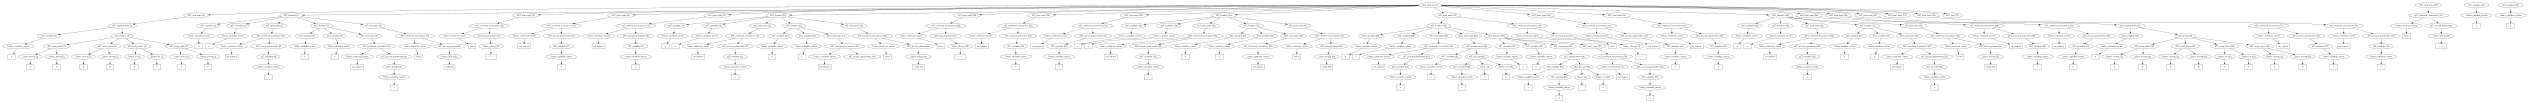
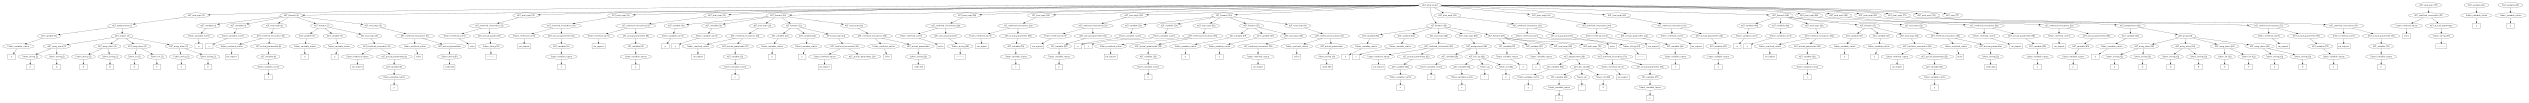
edge "AST_eval_expr (43)" -> "AST_foreach (63)": now "AST_php_script" -> "AST_foreach (63)"
edge "AST_eval_expr (73)" -> "AST_method_invocation (73)": added
